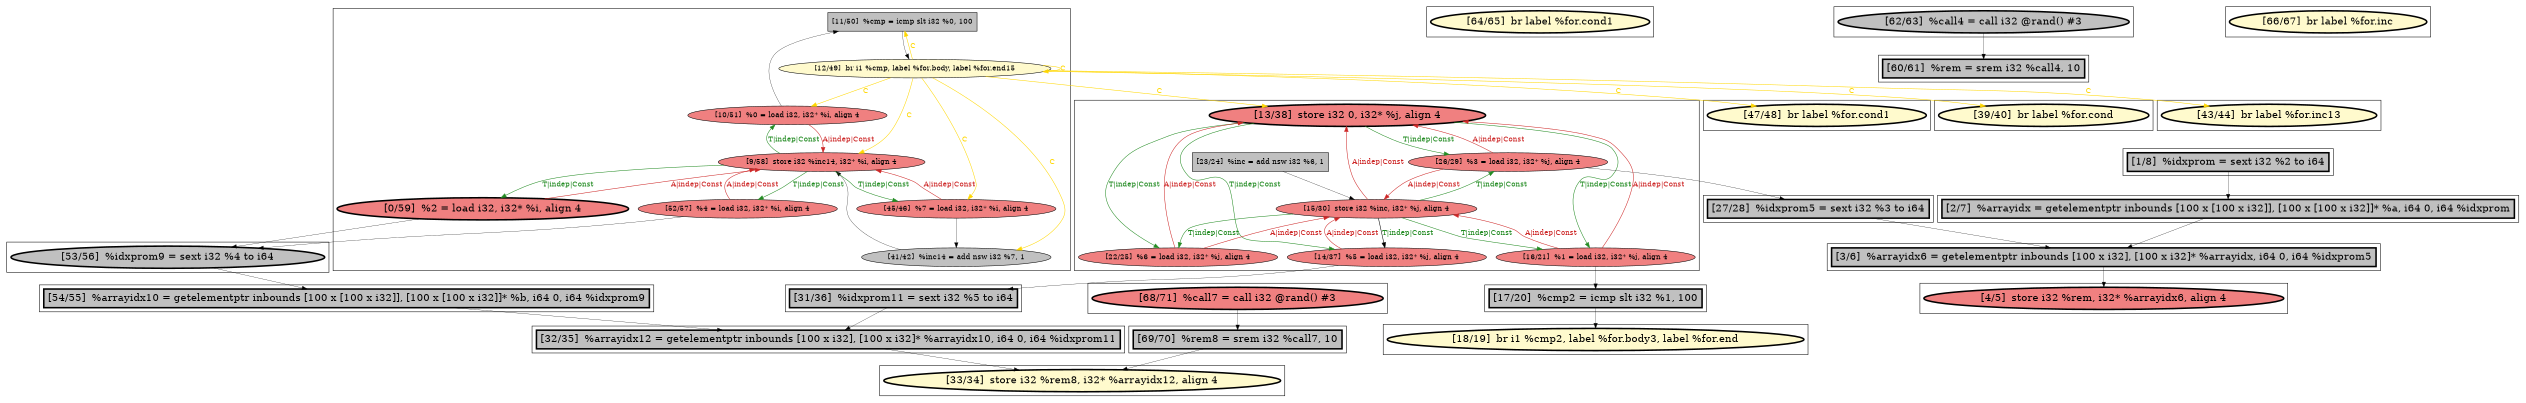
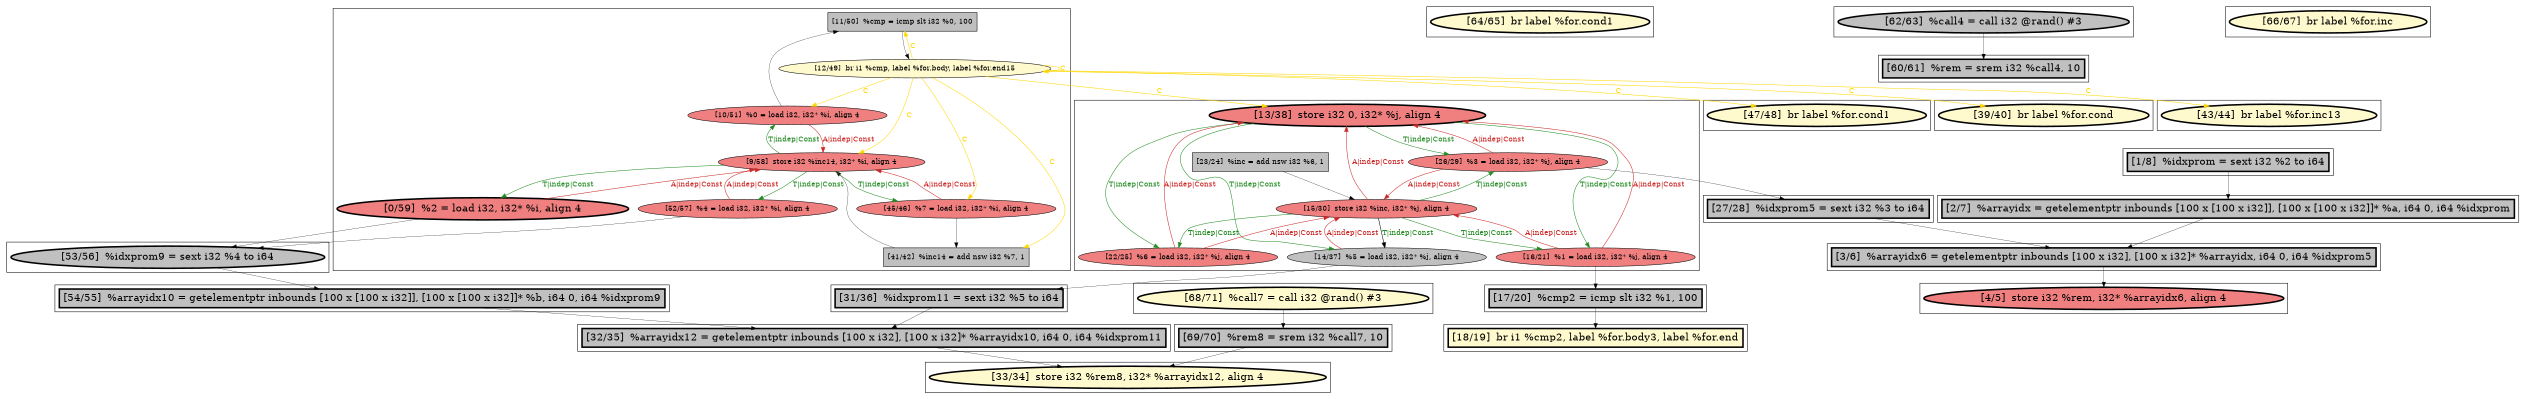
node "[41/42]  %inc14 = add nsw i32 %7, 1": shape ellipse -> box
node "[14/37]  %5 = load i32, i32* %j, align 4": fillcolor lightcoral -> grey
node "[68/71]  %call7 = call i32 @rand() #3": fillcolor lightcoral -> lemonchiffon
node "[18/19]  br i1 %cmp2, label %for.body3, label %for.end": shape ellipse -> box
